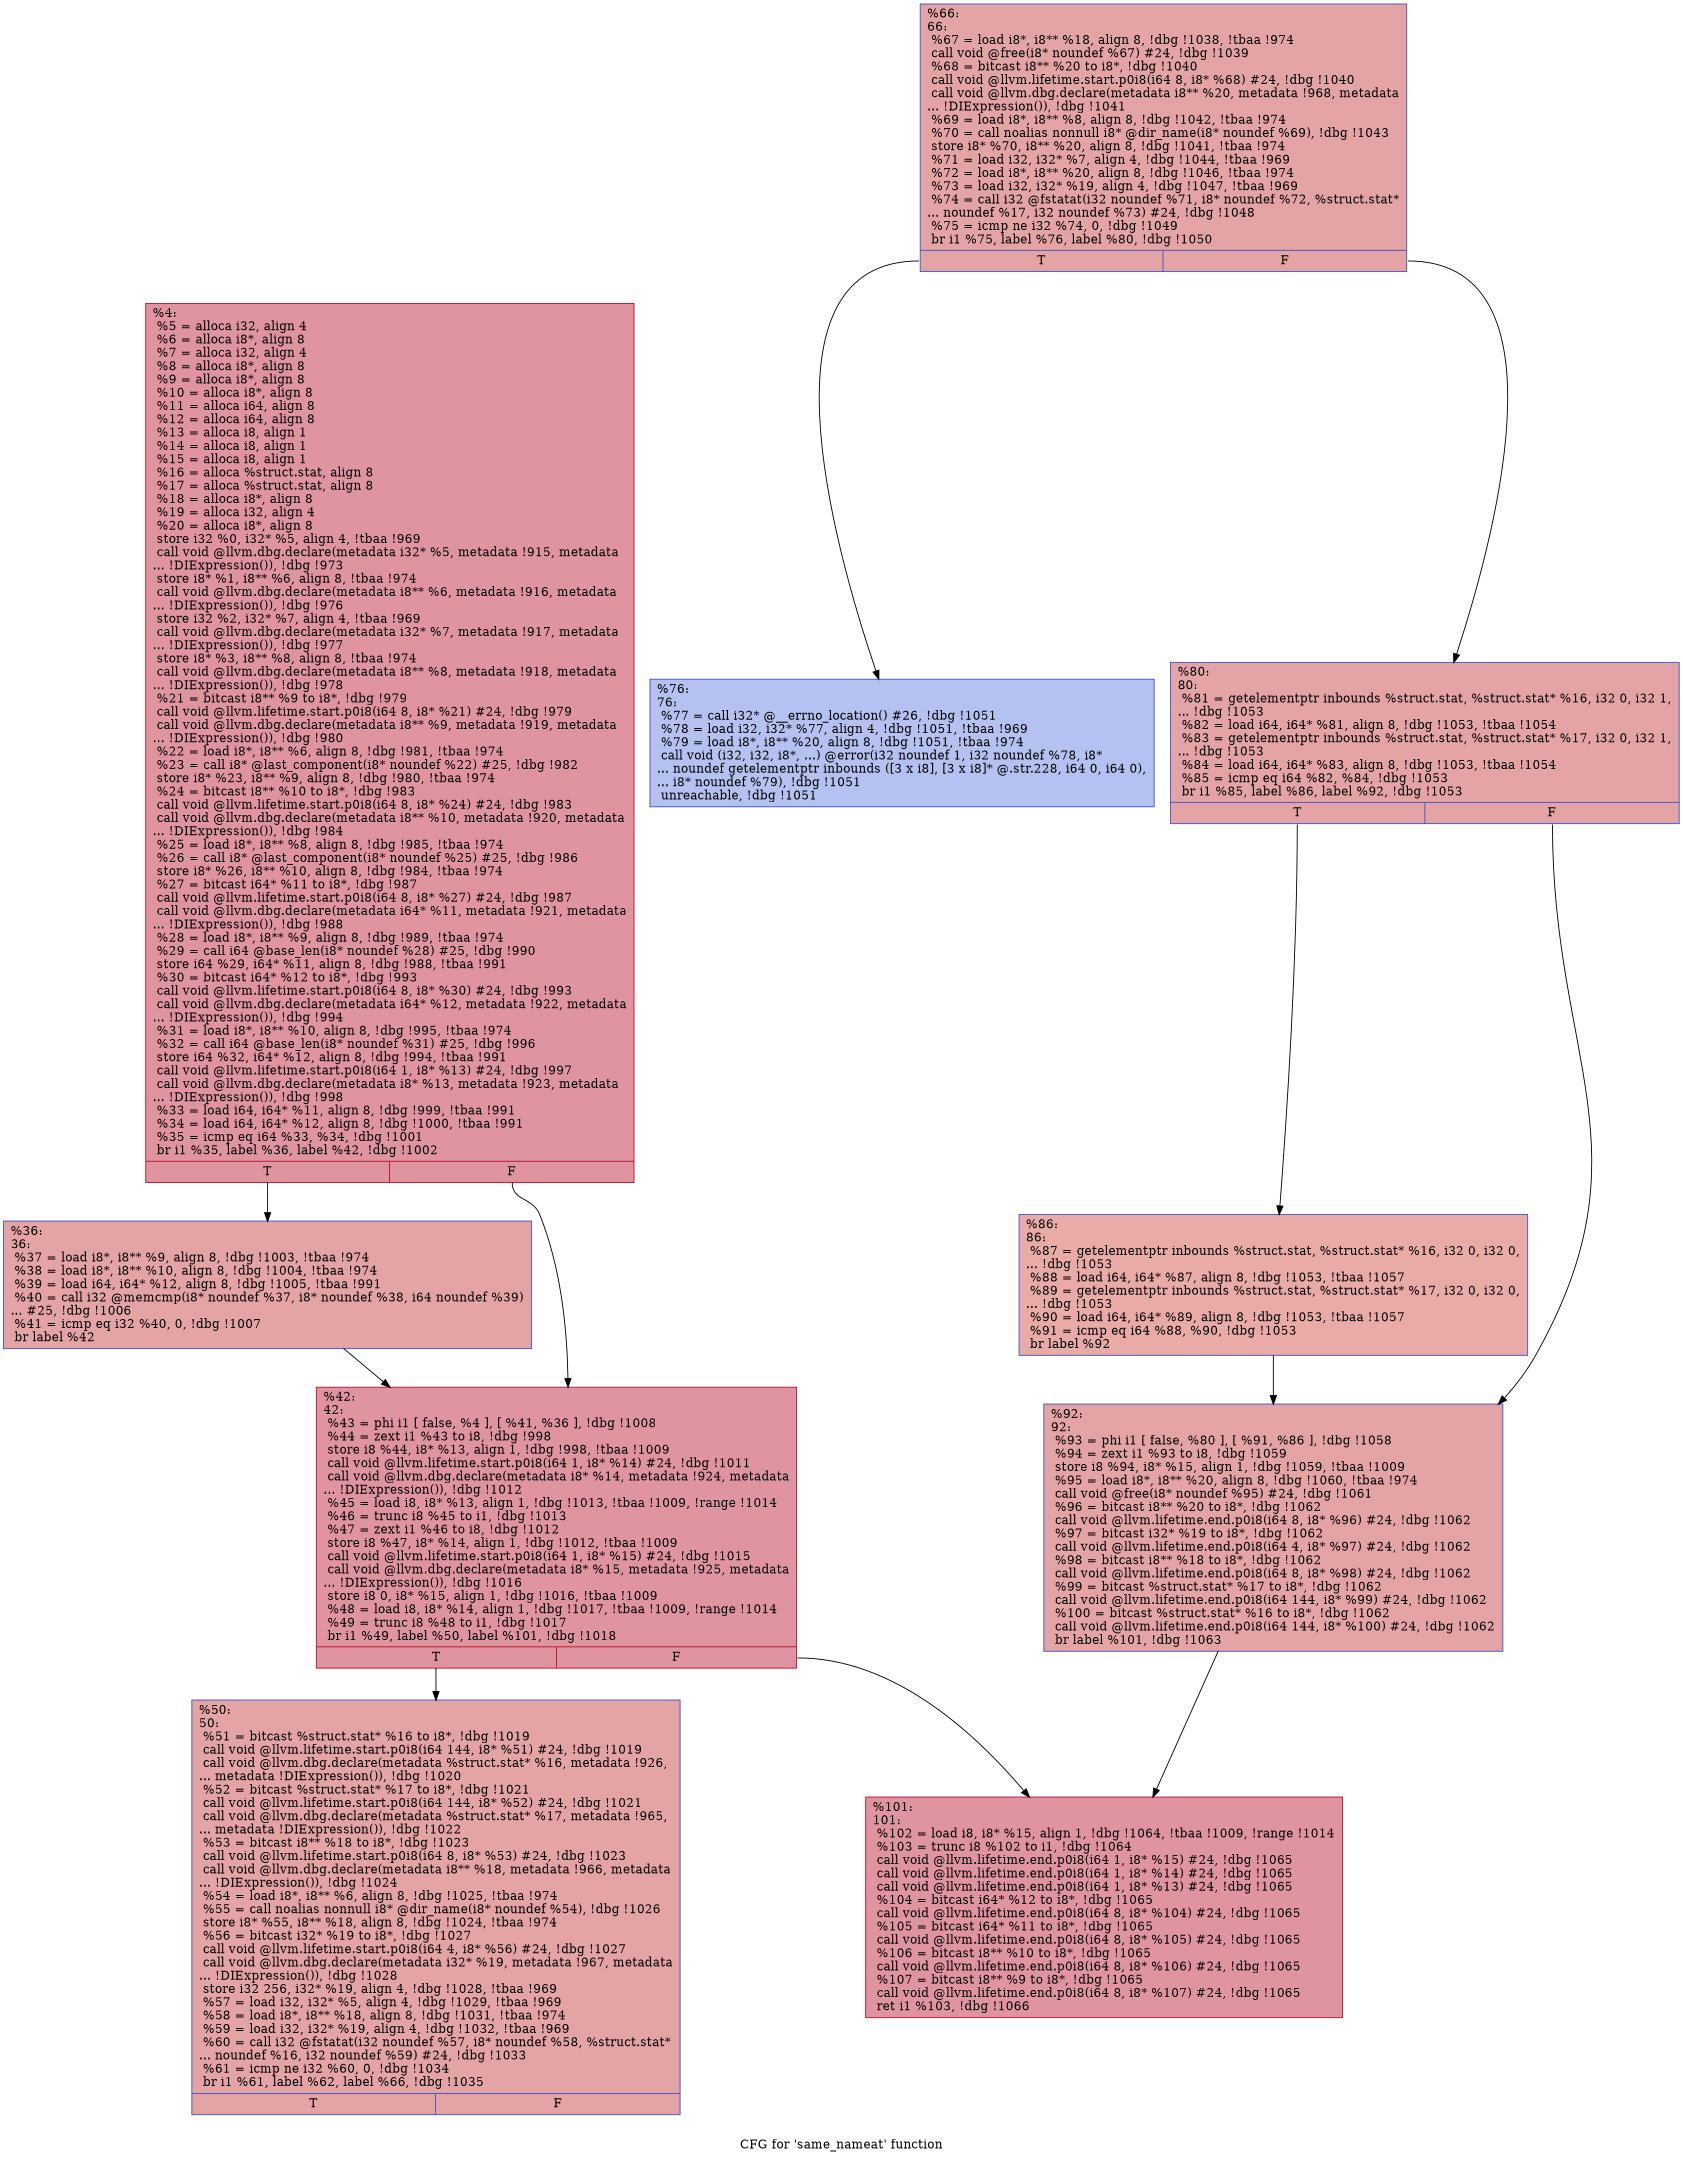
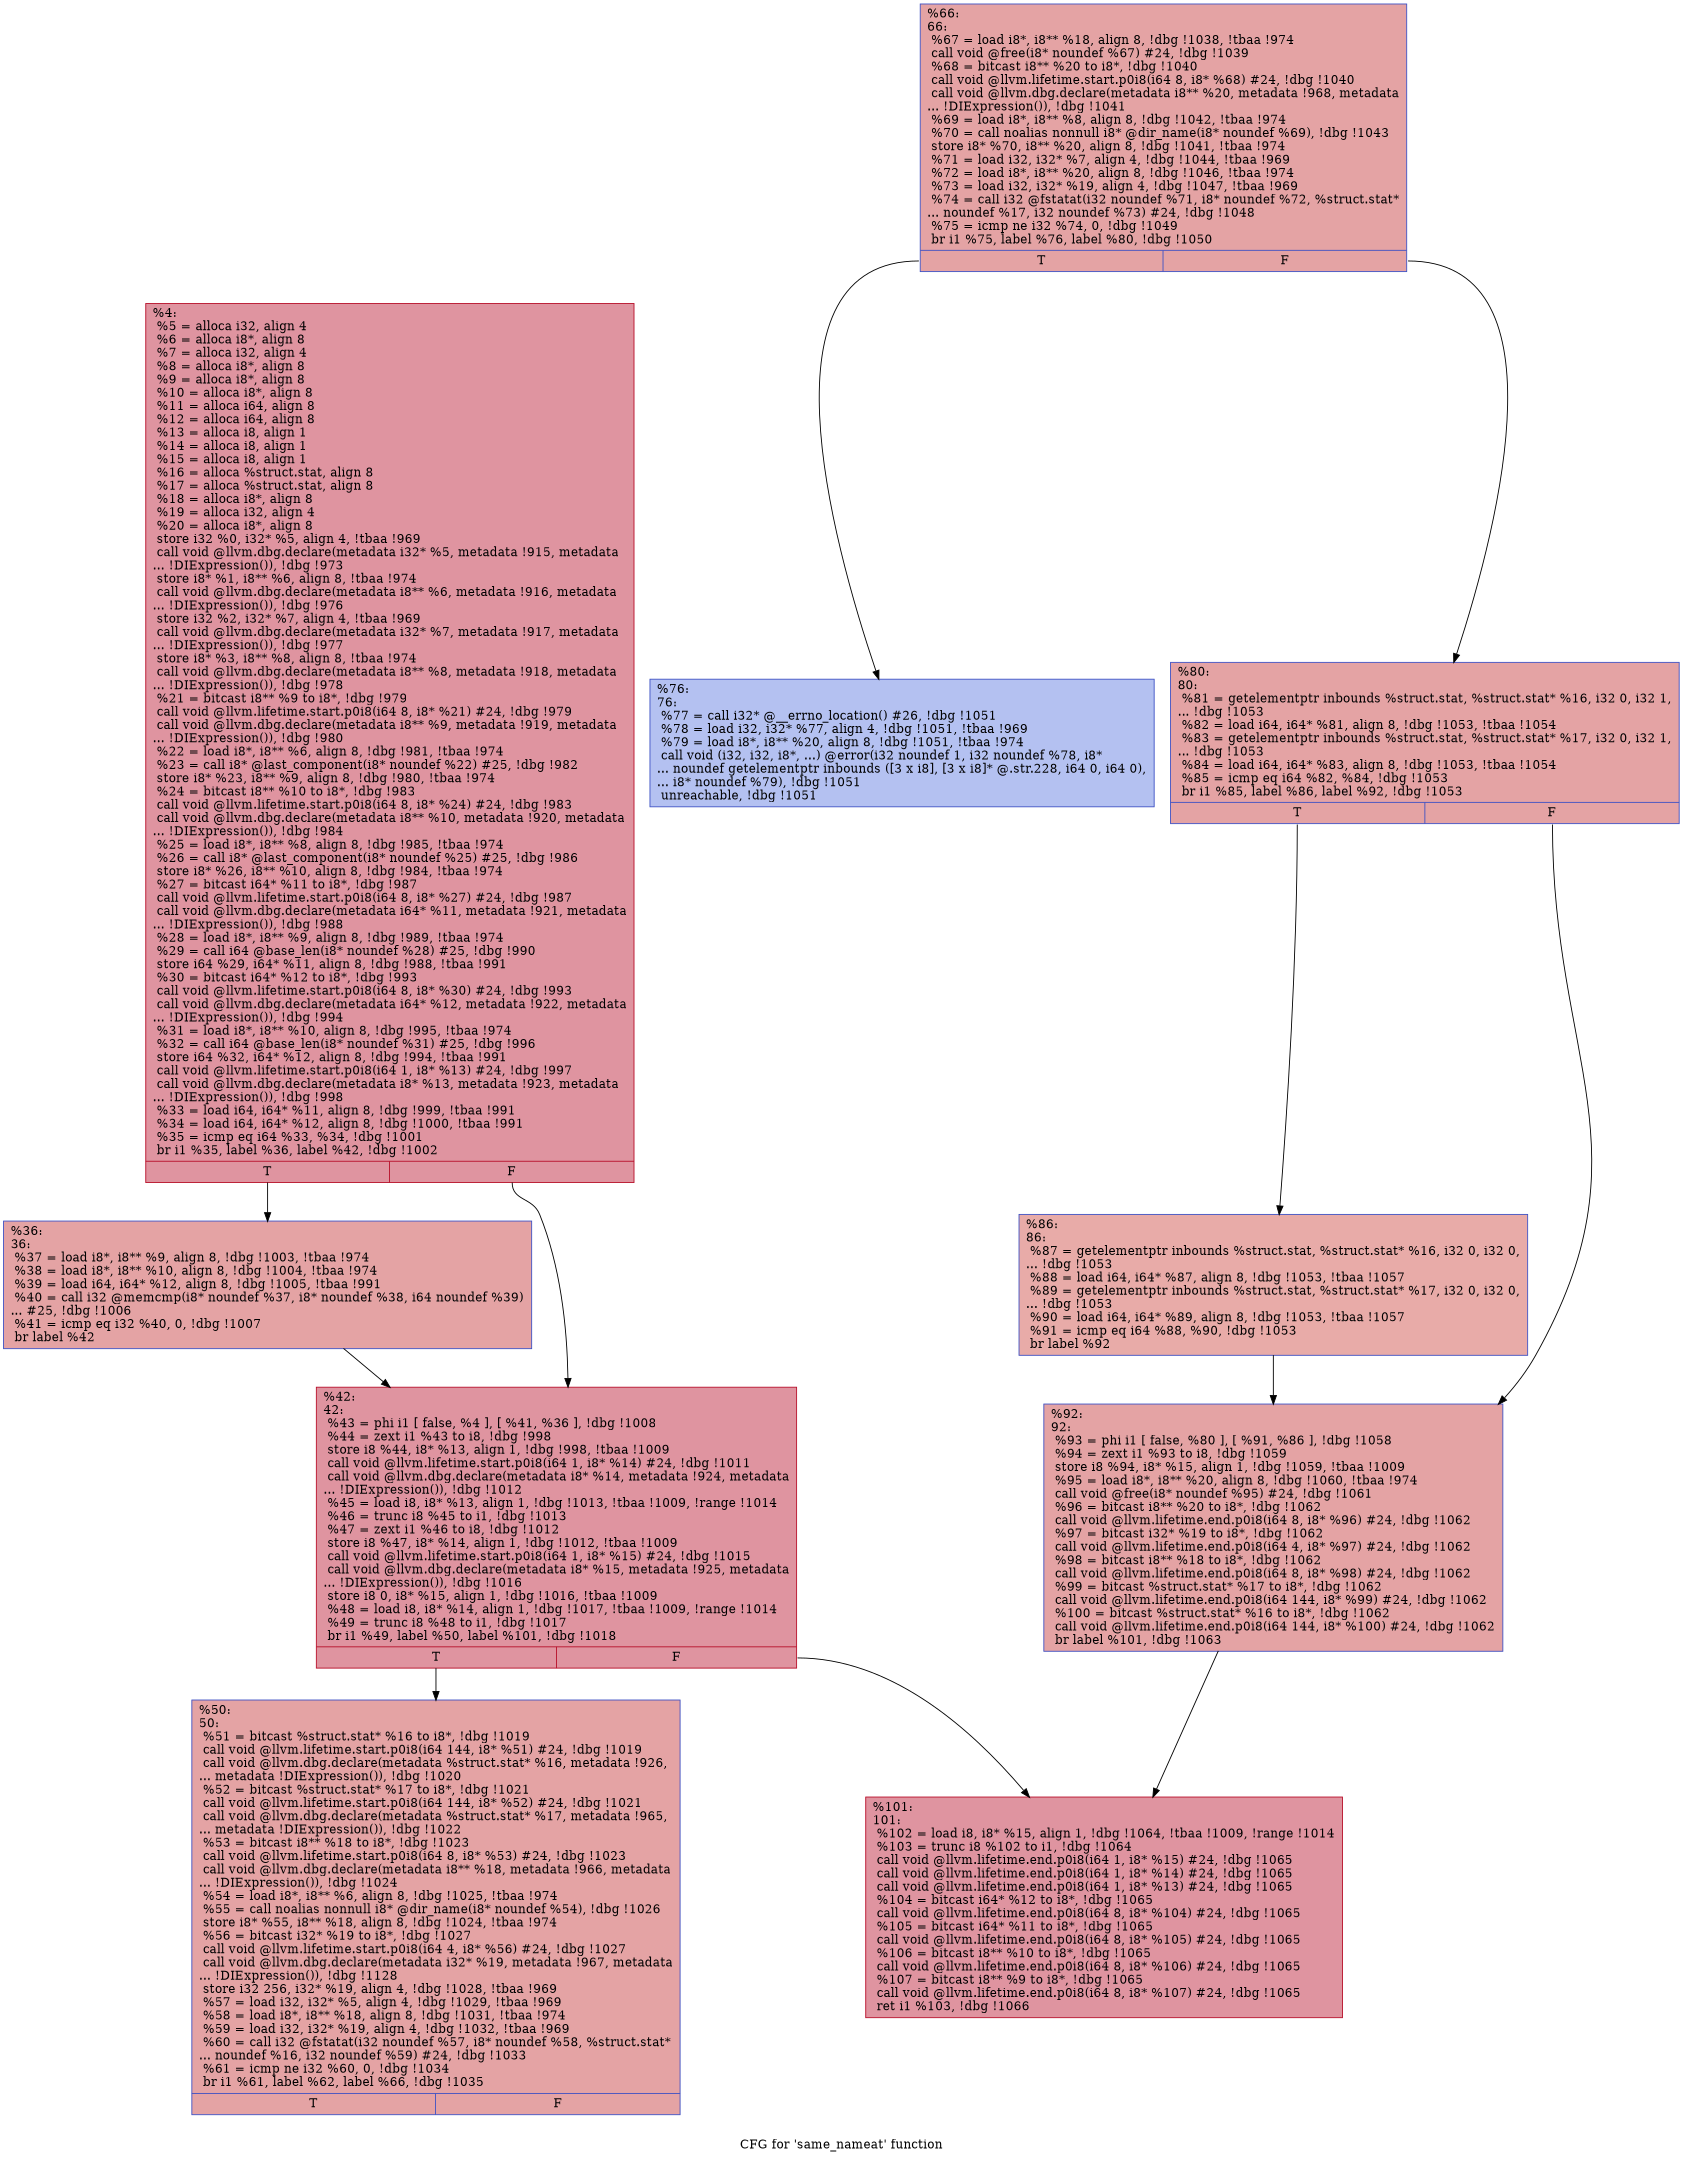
node "%50:": text "... !DIExpression()), !dbg !1028" -> "... !DIExpression()), !dbg !1128"
